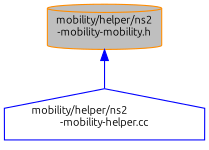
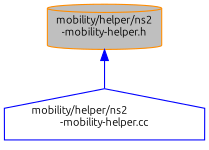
node "mobility/helper/ns2 -mobility-mobility.h": label "mobility/helper/ns2 -mobility-mobility.h" -> "mobility/helper/ns2 -mobility-helper.h"
